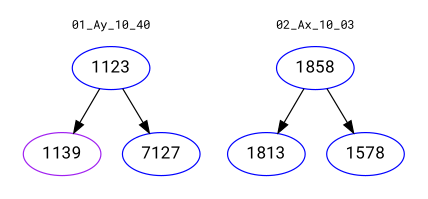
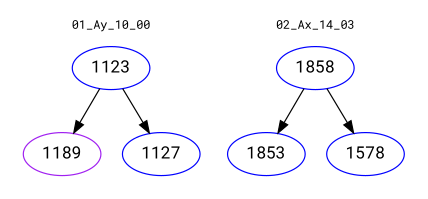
cluster "01_Ay_10_40": label "01_Ay_10_40" -> "01_Ay_10_00"
cluster "02_Ax_10_03": label "02_Ax_10_03" -> "02_Ax_14_03"
node "1139": label "1139" -> "1189"
node "7127": label "7127" -> "1127"
node "1813": label "1813" -> "1853"
